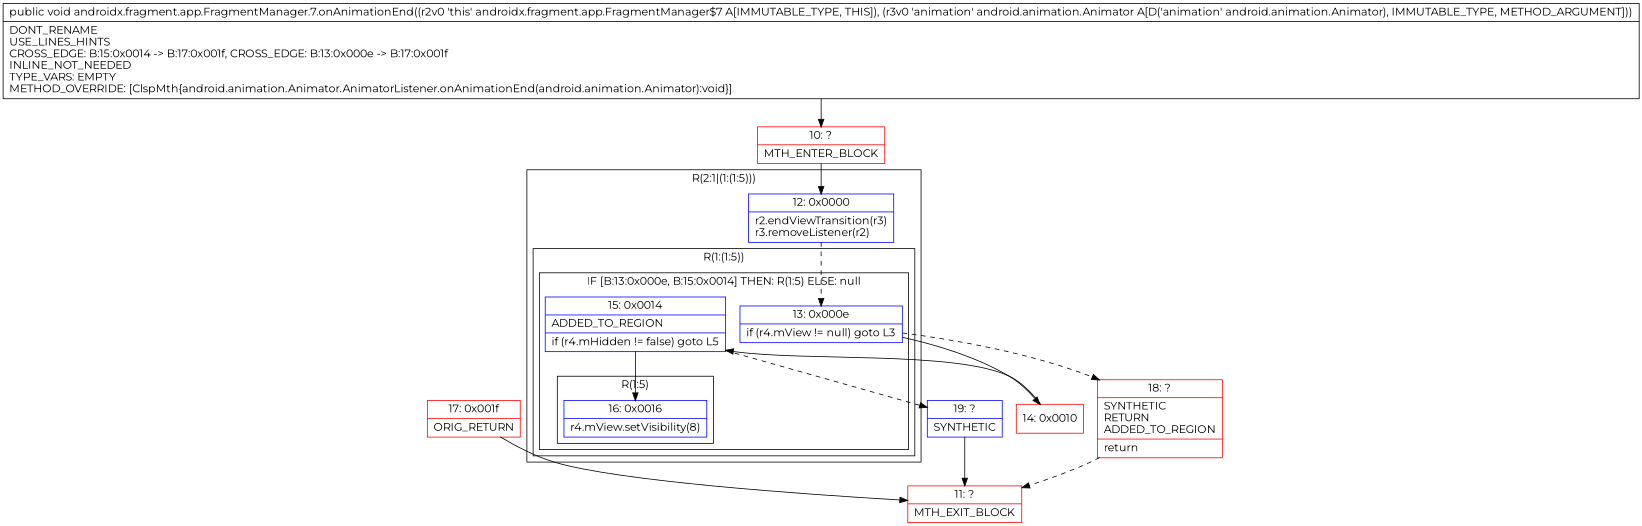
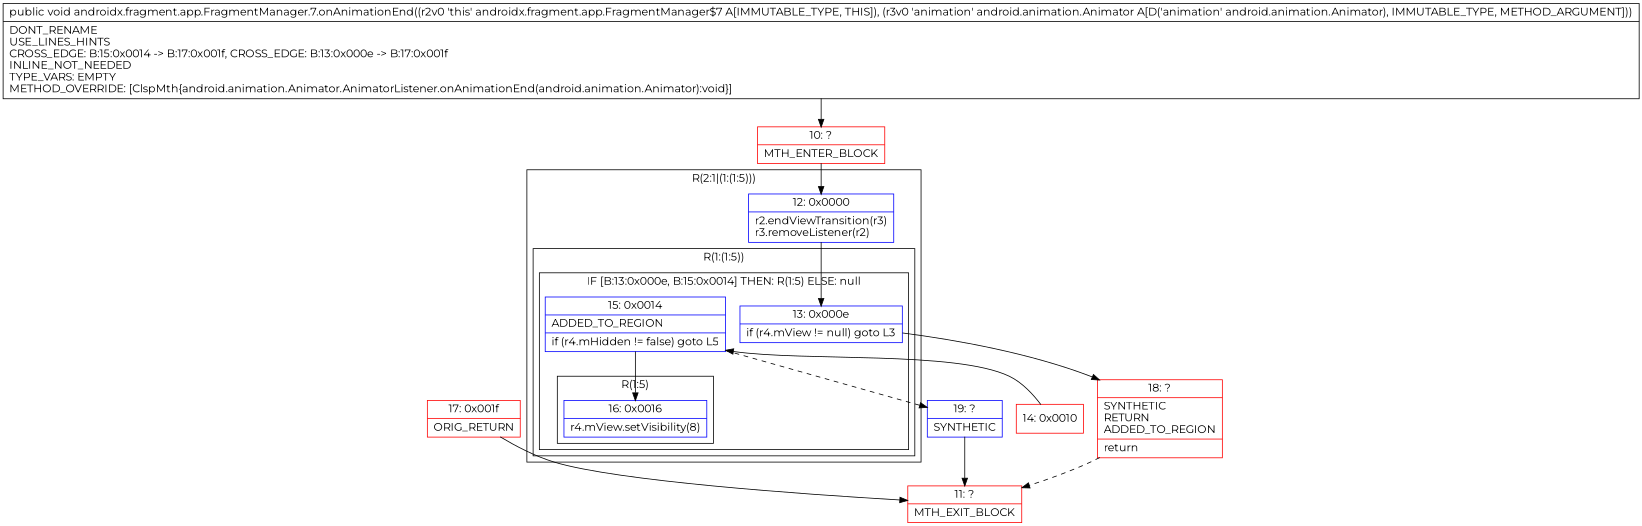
edge "12: 0x0000" -> "13: 0x000e": style dashed -> solid
edge "13: 0x000e" -> "18: ?": style dashed -> solid
edge "13: 0x000e" -> "14: 0x0010": removed
